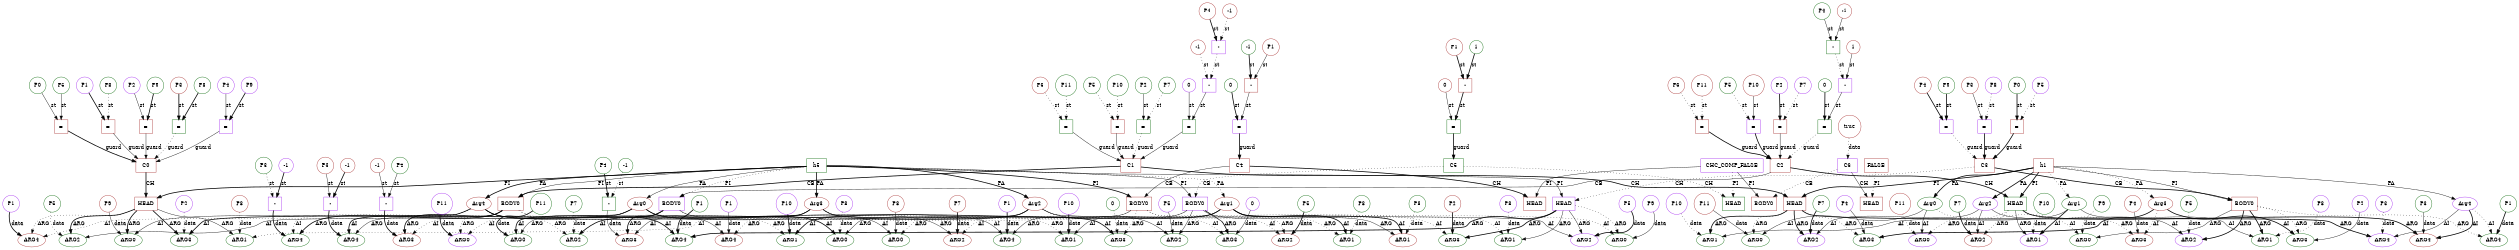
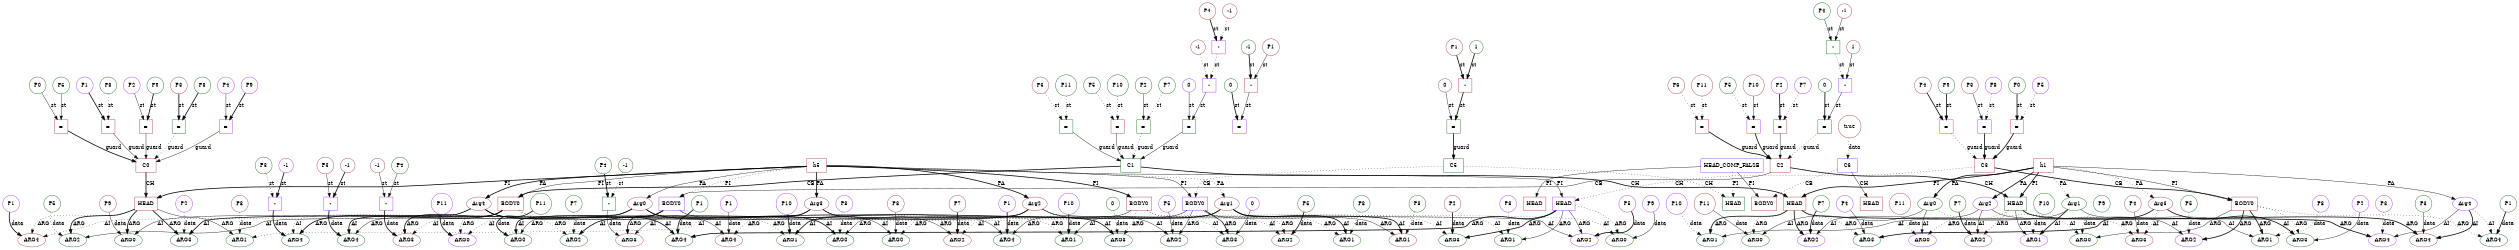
node "h5": color darkgreen -> brown
node "C1": color brown -> darkgreen
node "C4": removed
node "CHC_COMP_FALSE": label "CHC_COMP_FALSE" -> "HEAD_COMP_FALSE"
node "FALSE": removed
